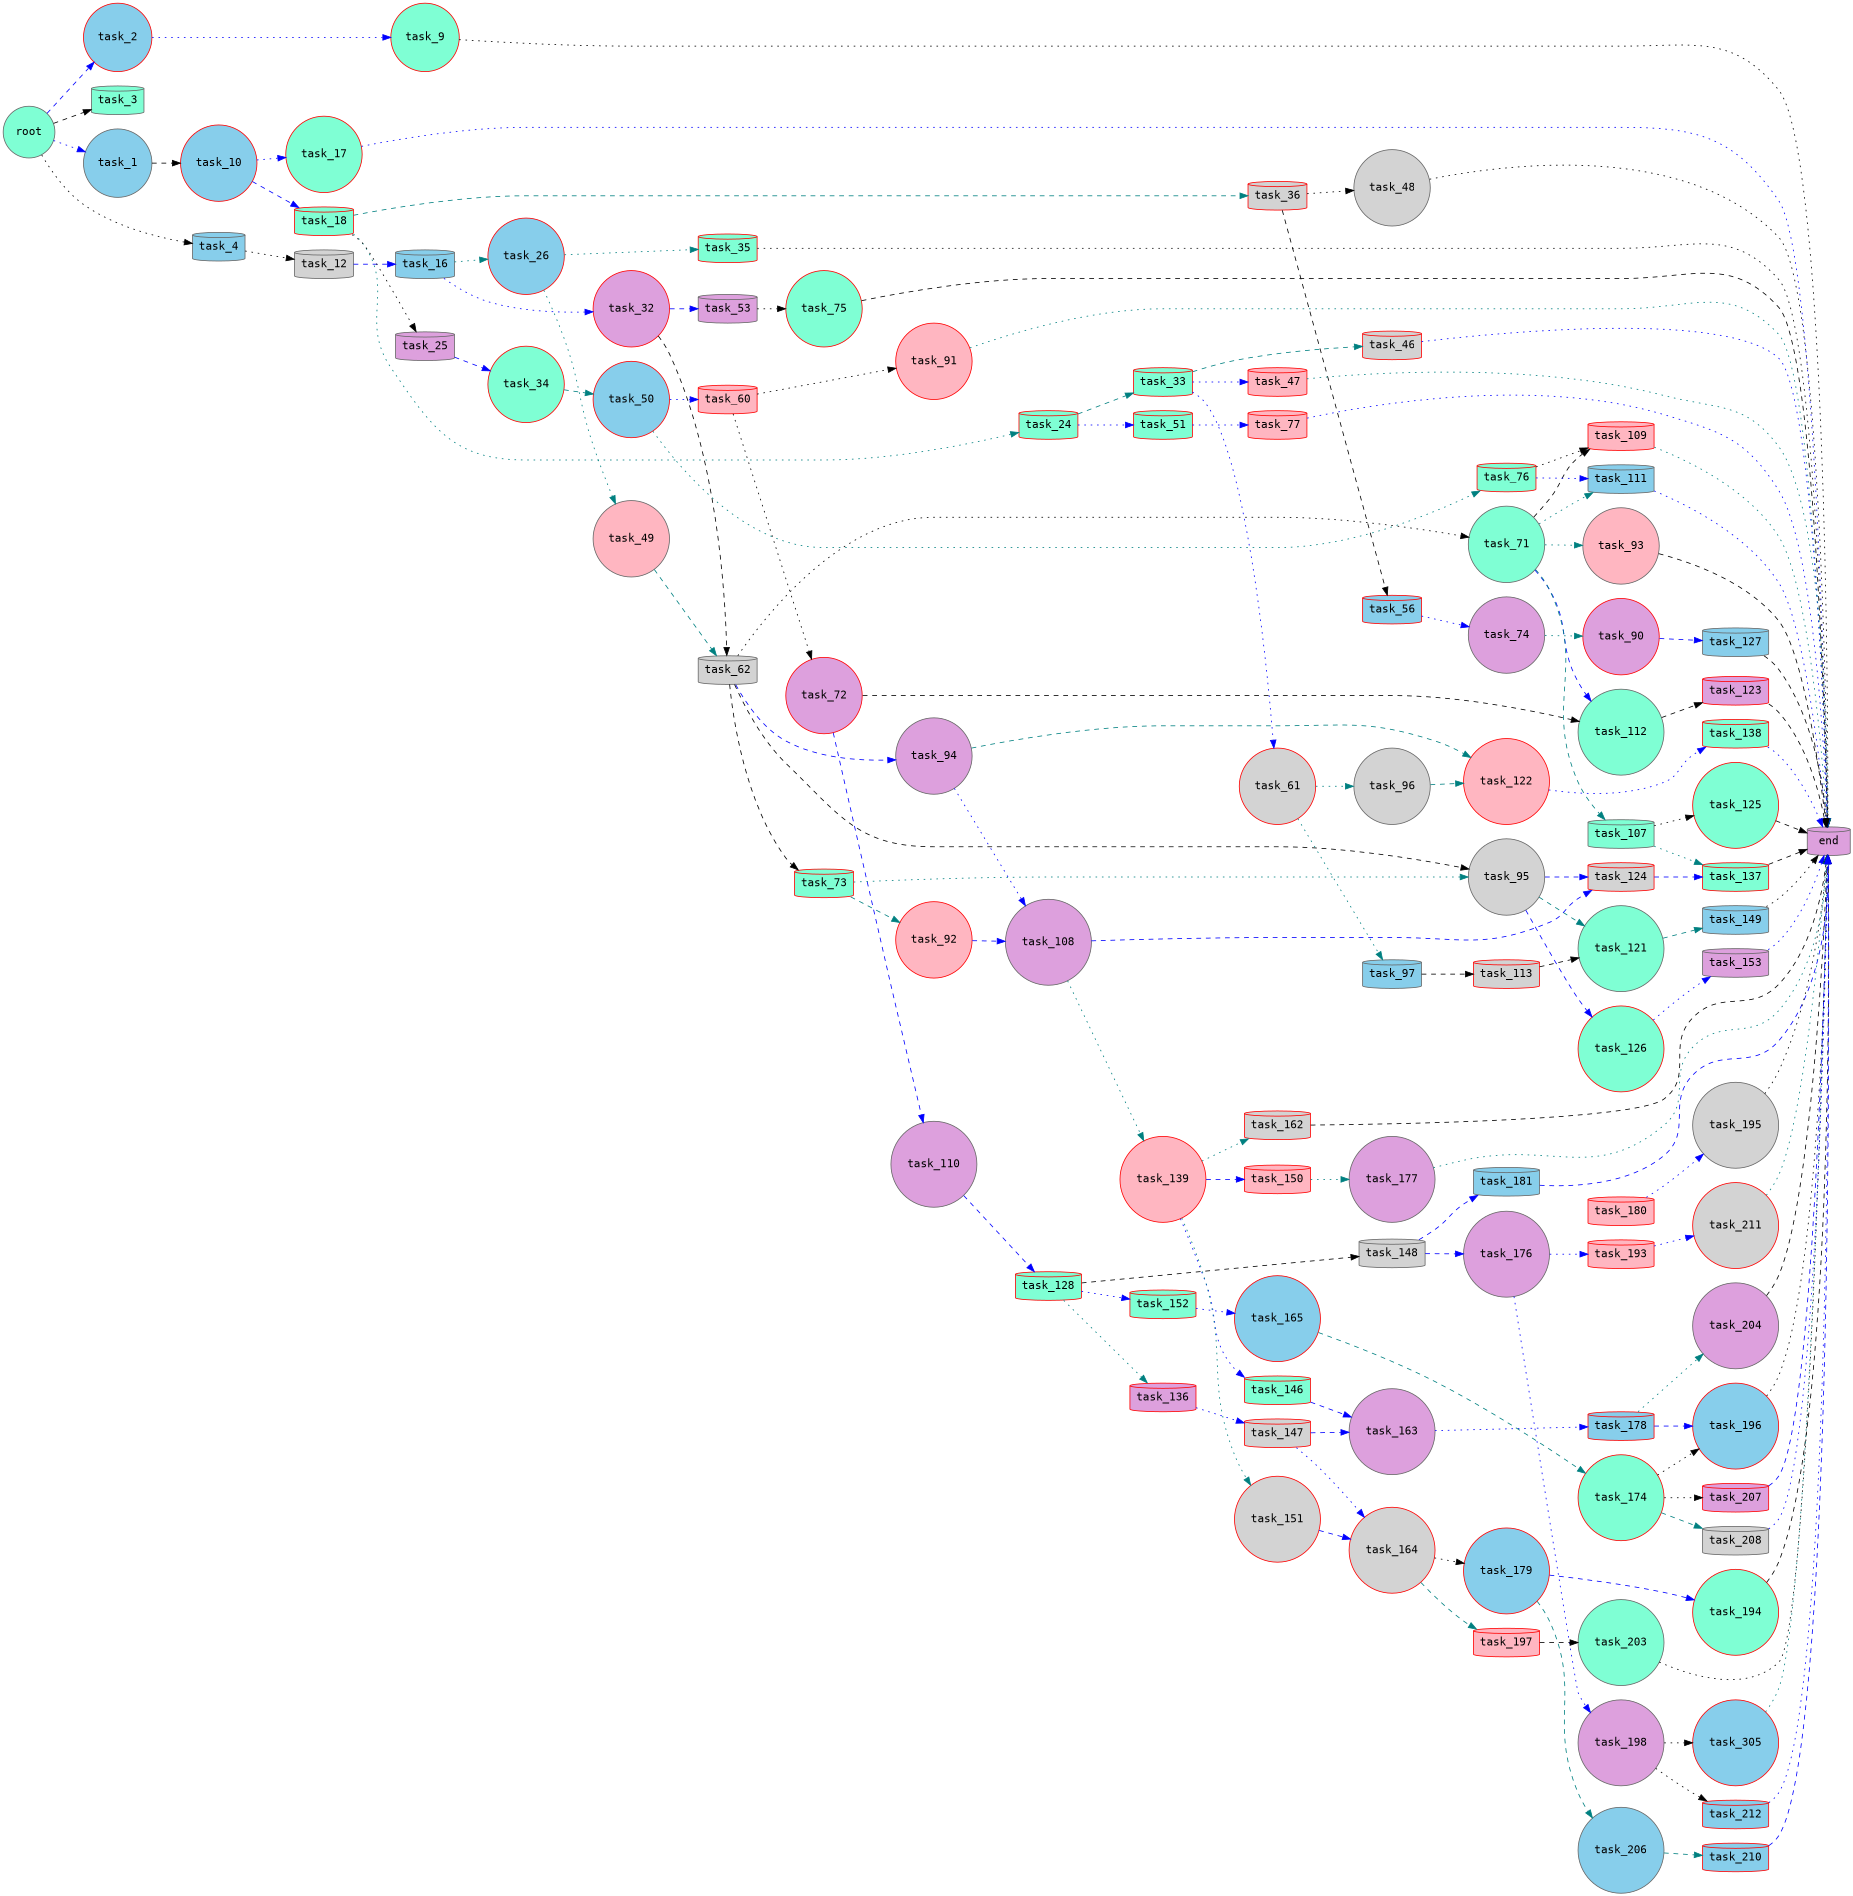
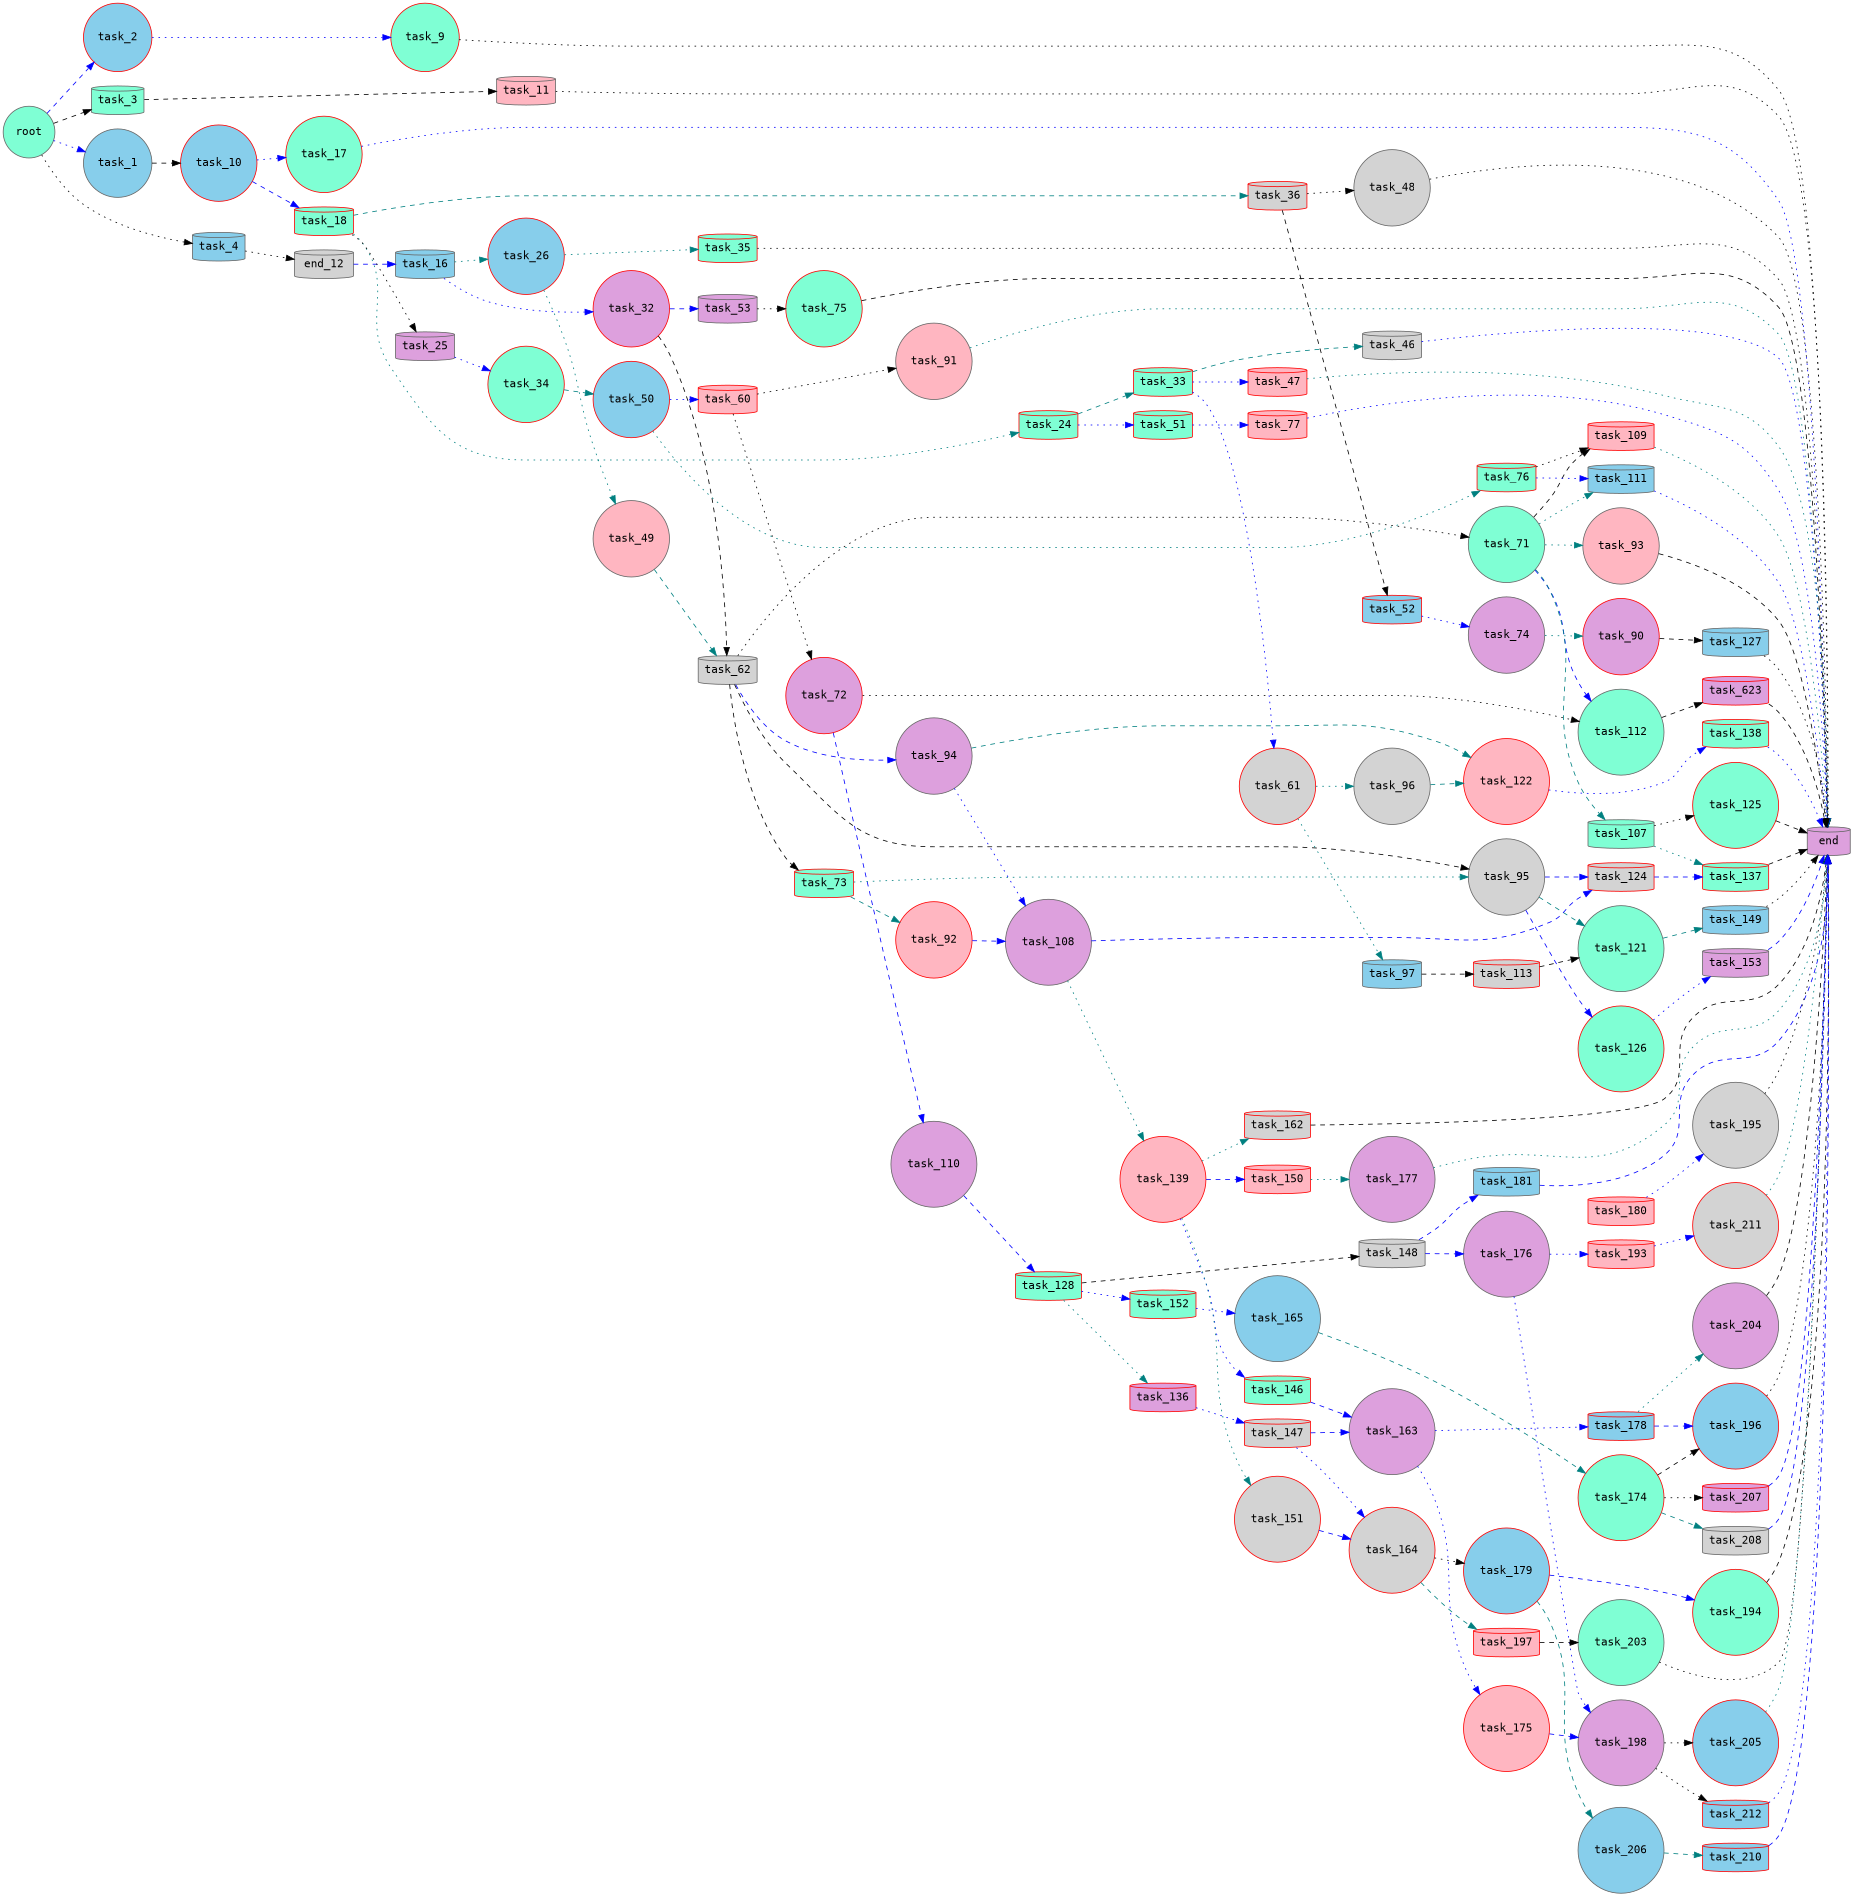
node "task_11": added
node "task_12": label "task_12" -> "end_12"
node "task_46": color red -> gray40
node "task_91": color red -> gray40
edge "task_25" -> "task_34": style dashed -> dotted
node "task_56": label "task_56" -> "task_52"
edge "task_90" -> "task_127": color blue -> black
node "task_123": label "task_123" -> "task_623"
edge "task_72" -> "task_112": style dashed -> dotted
edge "task_127" -> "end": style dashed -> dotted
edge "task_153" -> "end": style dotted -> dashed
edge "task_208" -> "end": style dotted -> dashed
node "task_165": color red -> gray40
edge "task_174" -> "task_196": style dotted -> dashed
node "task_175": added
node "task_305": label "task_305" -> "task_205"
